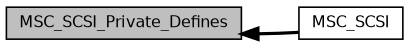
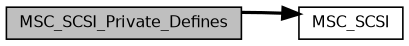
edge "MSC_SCSI" -> "MSC_SCSI_Private_Defines": reversed
